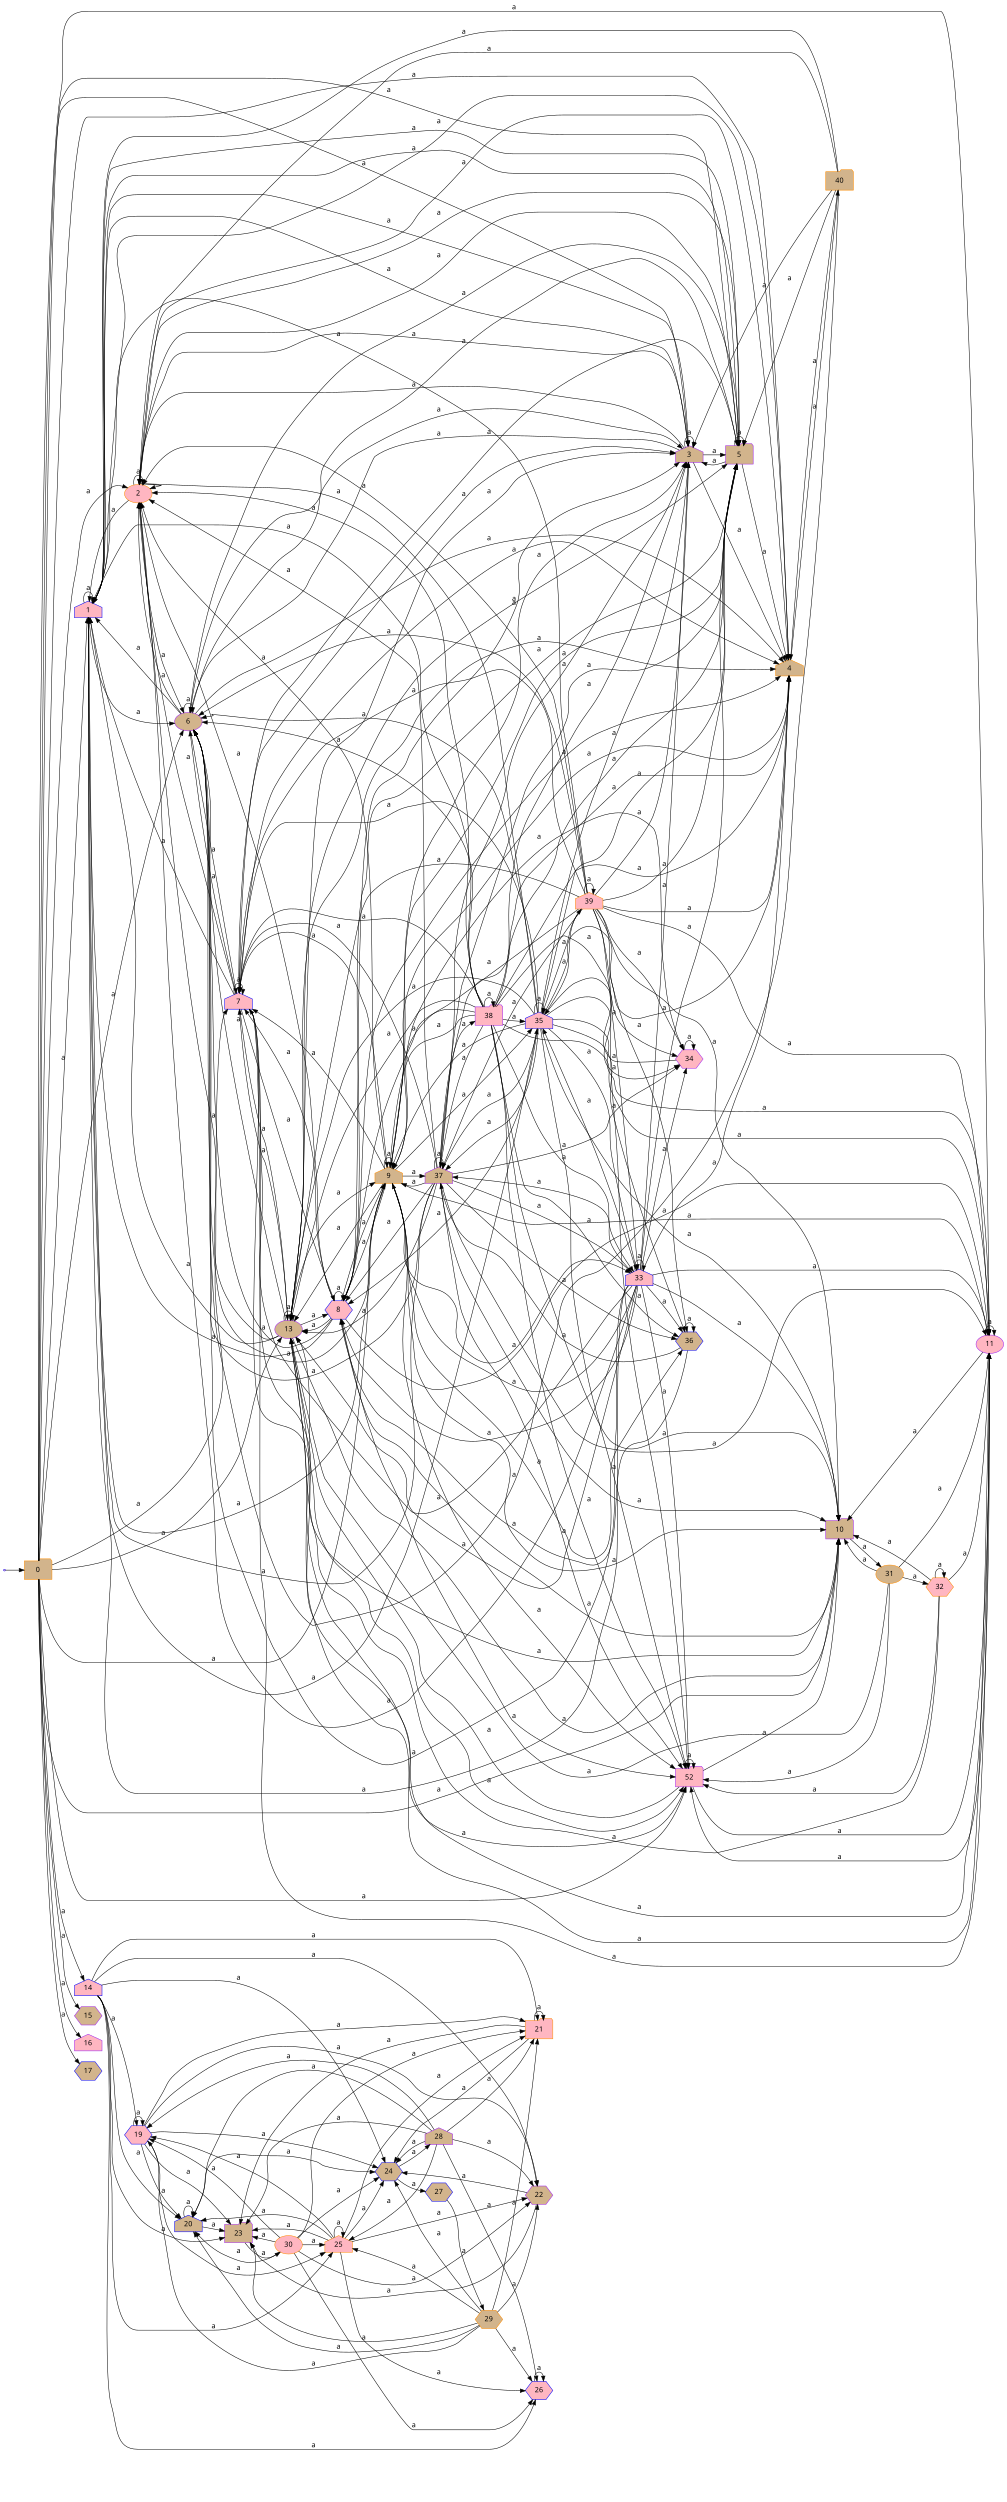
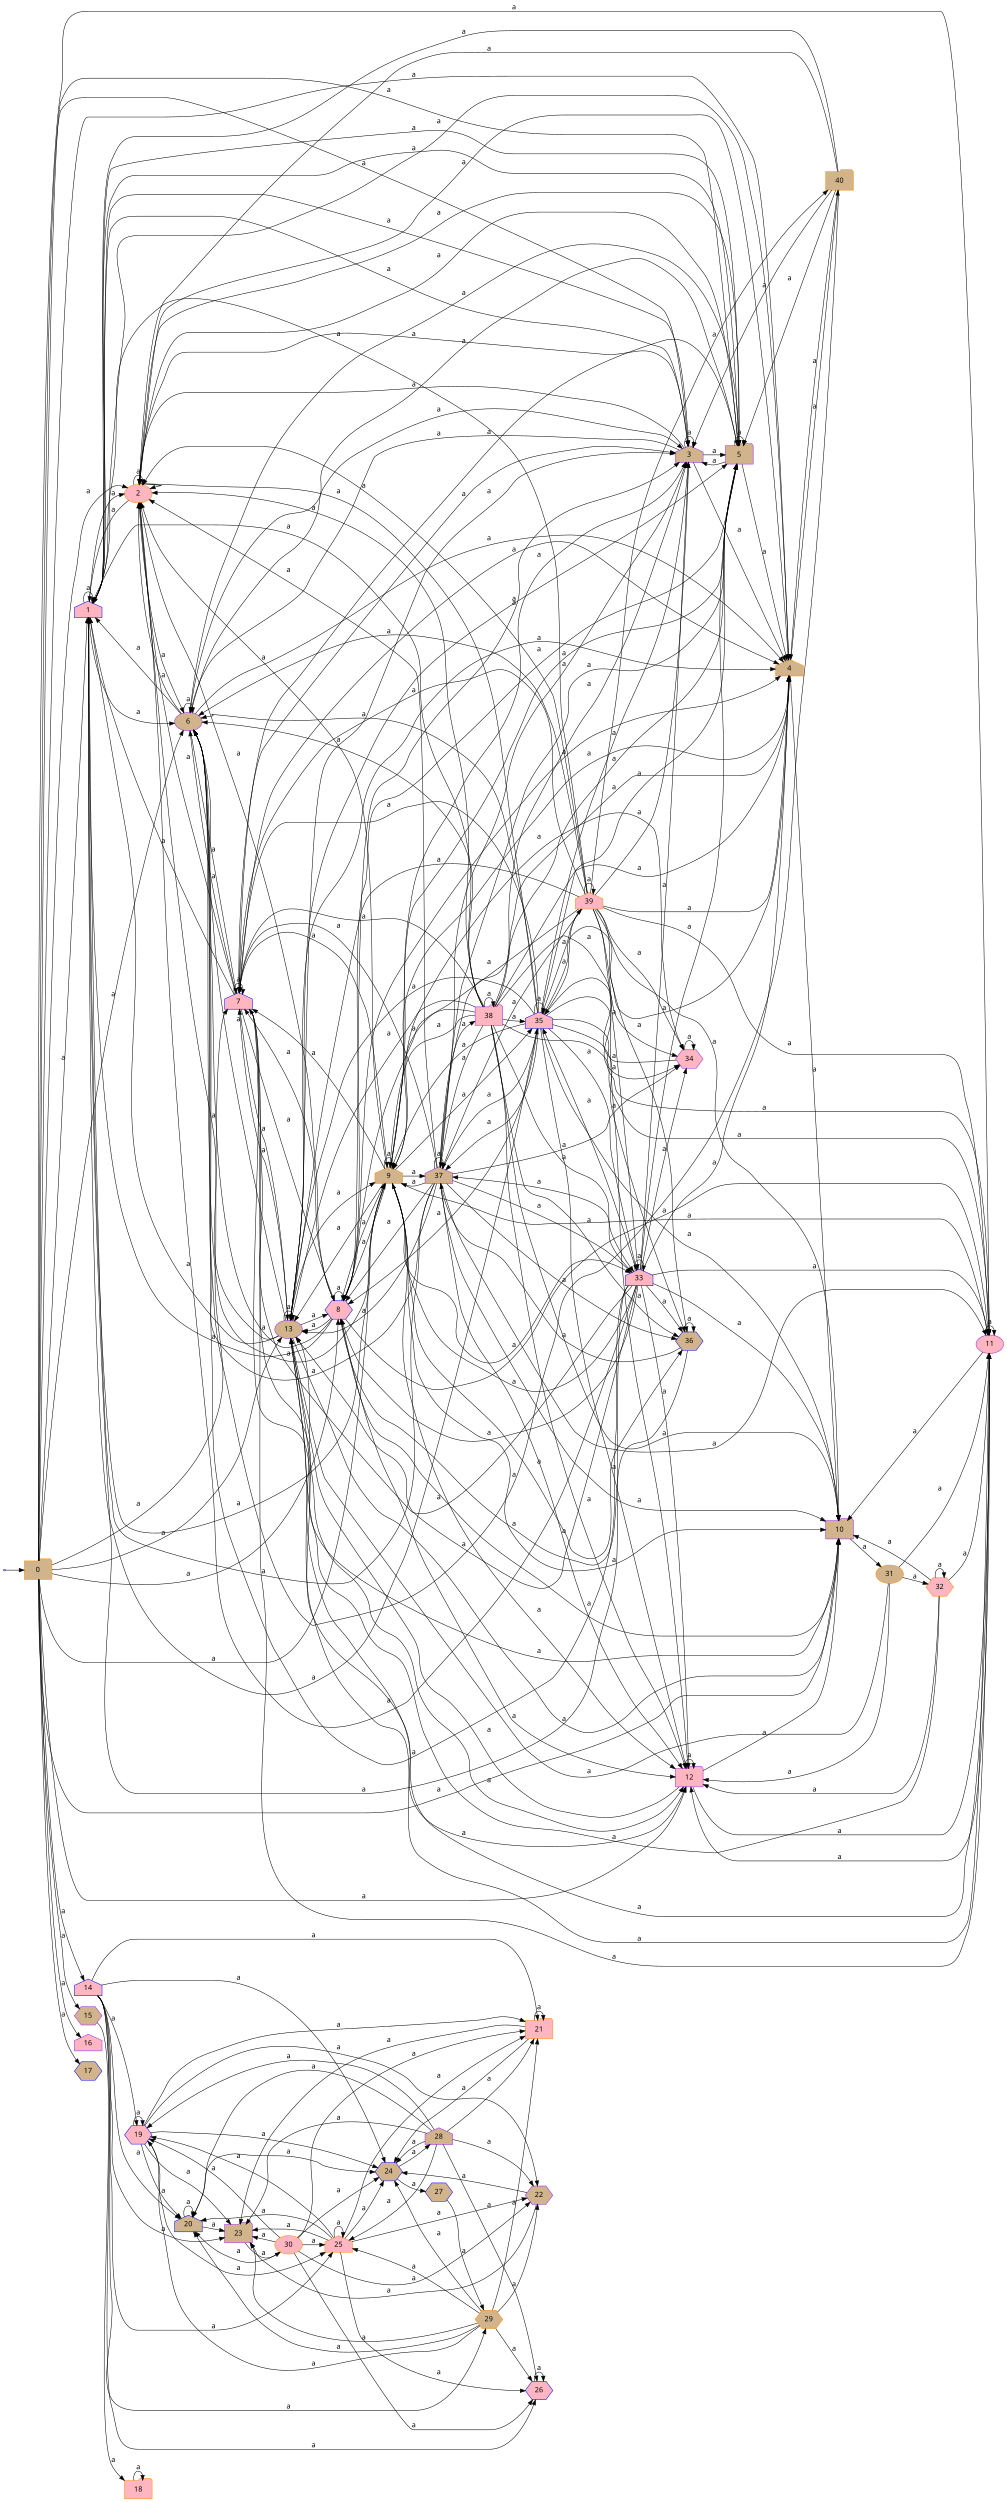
edge "1" -> "2": added, label "a"
edge "39" -> "5": now "39" -> "40"
edge "0" -> "8": added, label "a"
edge "31" -> "10": now "4" -> "10"
node "52": label "52" -> "12"
edge "14" -> "22": now "14" -> "29"
node "18": added
